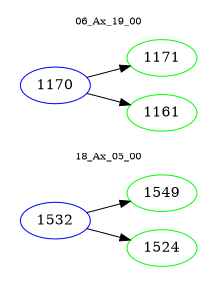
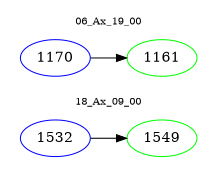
node "1171": removed
cluster "18_Ax_05_00": label "18_Ax_05_00" -> "18_Ax_09_00"
node "1524": removed
